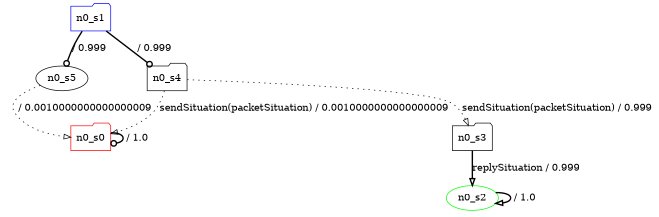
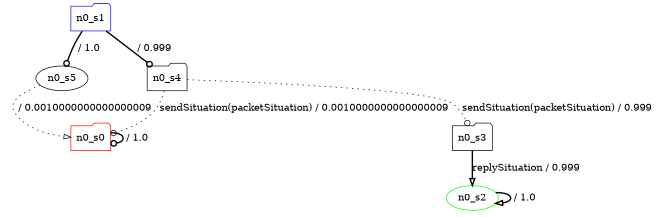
edge "n0_s1" -> "n0_s5": label " / 0.999" -> " / 1.0"
edge "n0_s4" -> "n0_s3": arrowhead onormal -> odot
edge "n0_s4" -> "n0_s0": arrowhead onormal -> odot
